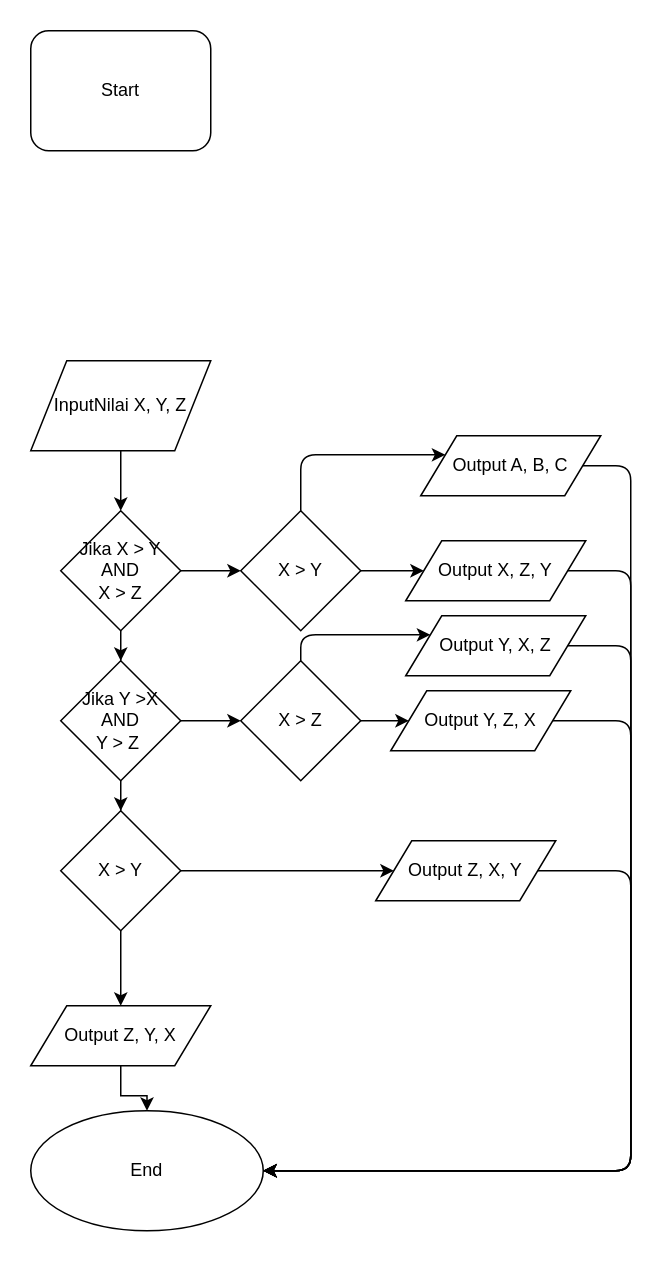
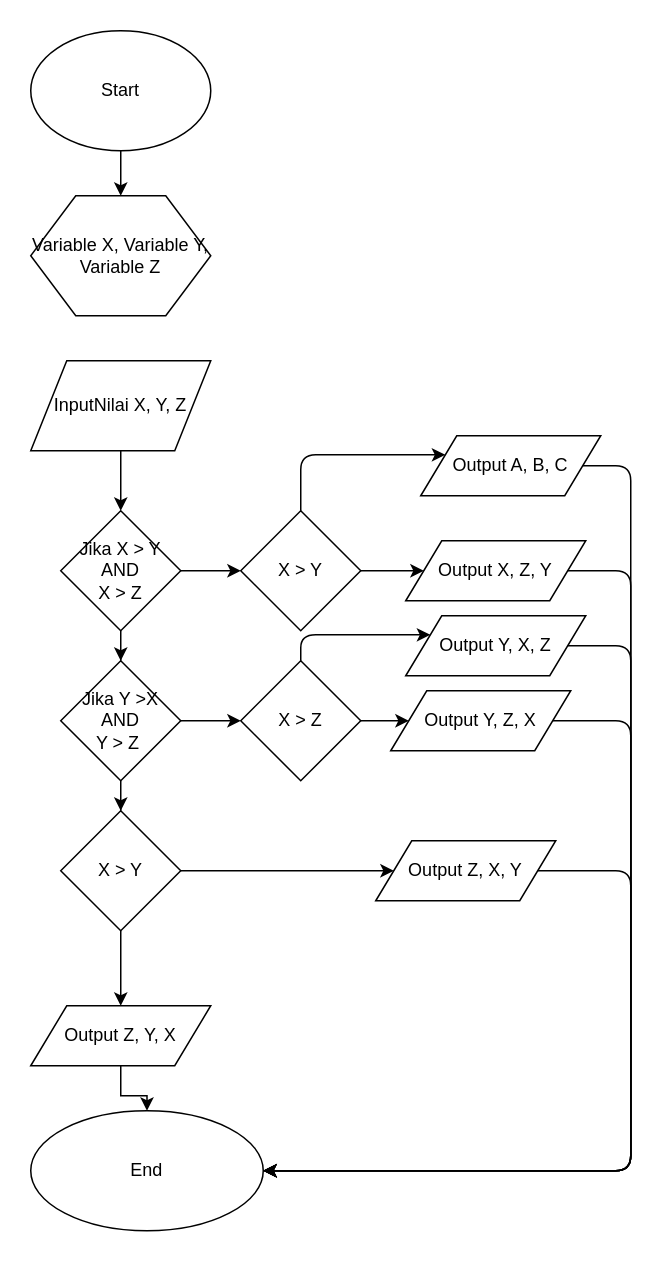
node "Start": shape rounded rectangle -> ellipse
edge "Start" -> "Variable X, Variable Y, Variable Z": added
node "Variable X, Variable Y, Variable Z": added
